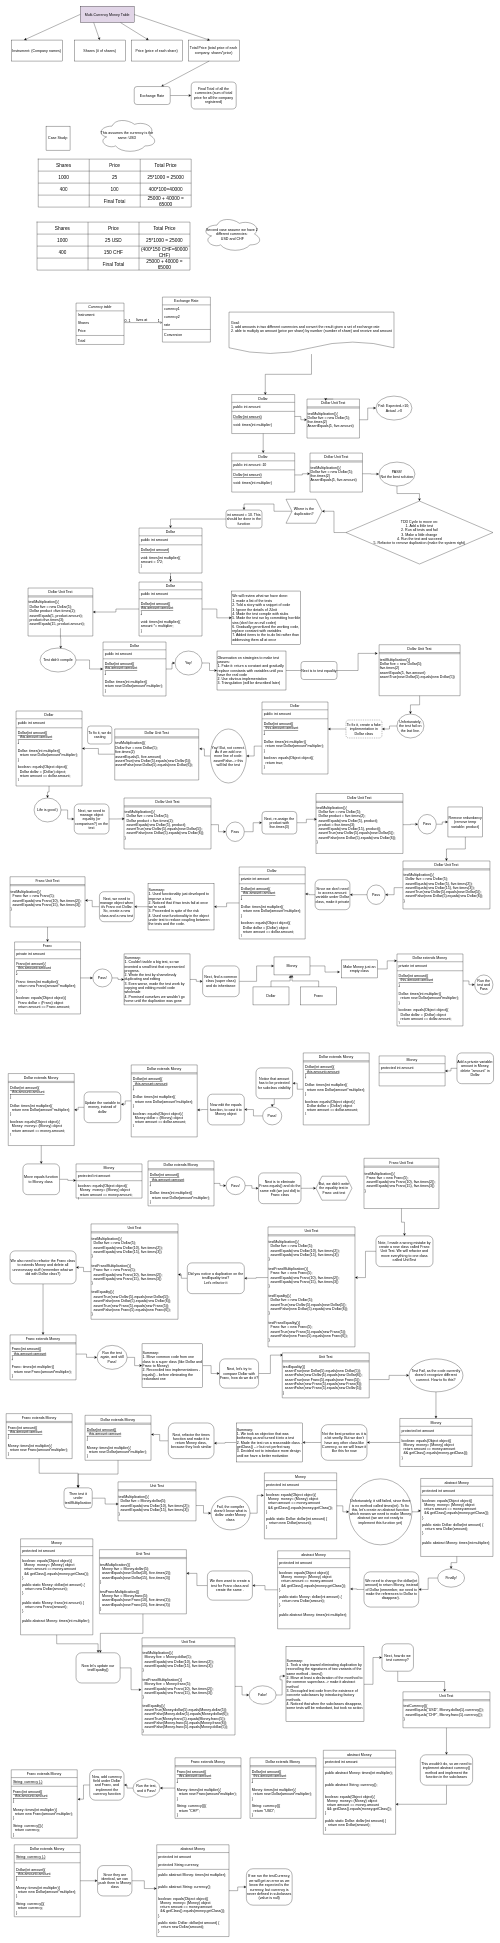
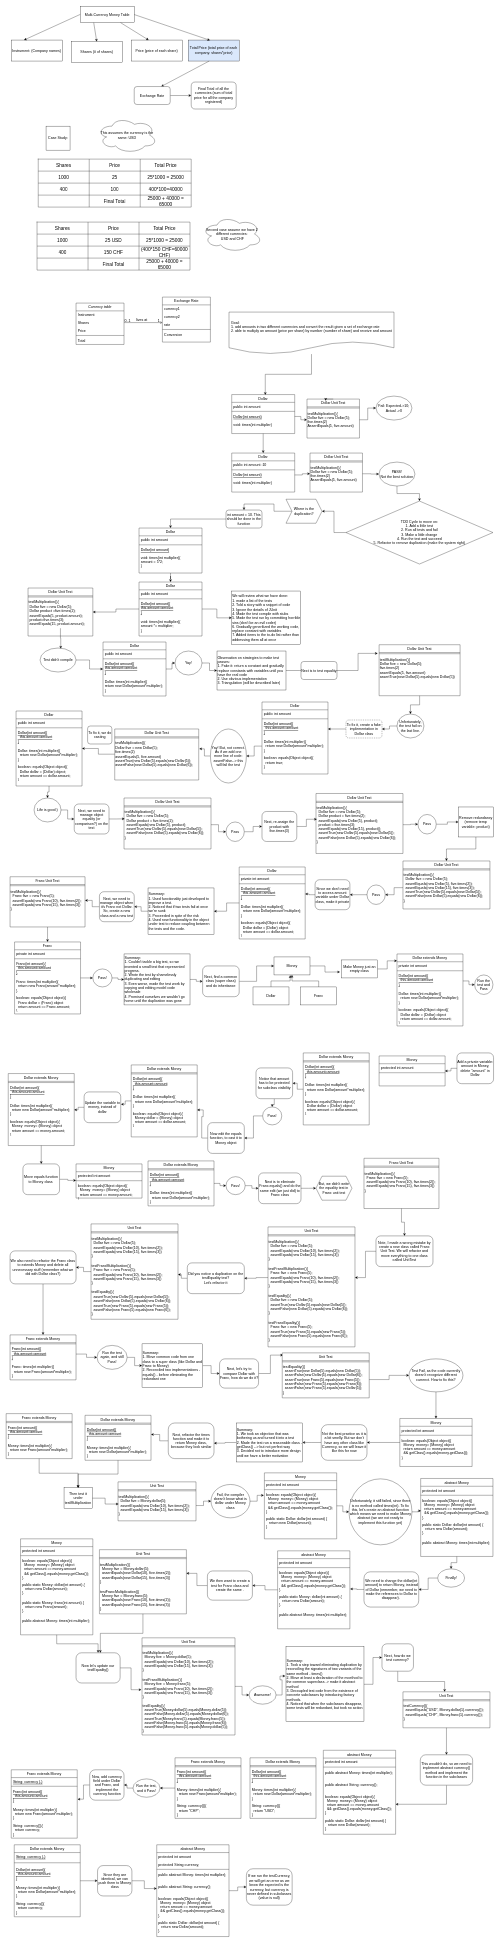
node "Multi-Currency Money Table": fillcolor #e1d5e7 -> #ffffff
node "Shares (# of shares)": moved (100, 51) -> (97, 52)
node "Total Price (total price of each company: shares*price)": fillcolor #ffffff -> #dae8fc
node "Remove redundancy (remove temp variable: product)": moved (465, 822) -> (476, 822)
node "Next, re-assign the product with five.times(3)": size 35x23 -> 35x30
node "Summary: 1. Used functionality just developed to improve a test. 2. Noticed that if two tests fail at once we're sunk 3. Proceeded in spite of the risk 4. Used new functionality in the object under test to reduce coupling between the tests and the code.": moved (181, 907) -> (181, 911)
node "Now edit the equals function, to cast it to Money object": moved (226, 1110) -> (226, 1138)
node "Then test it under testMultiplication": shape rounded rectangle -> rectangle
node "Fail, the compiler doesn't know what is dollar under Money class": moved (231, 1513) -> (231, 1501)
node "Fake!": label "Fake!" -> "Awesome!"
